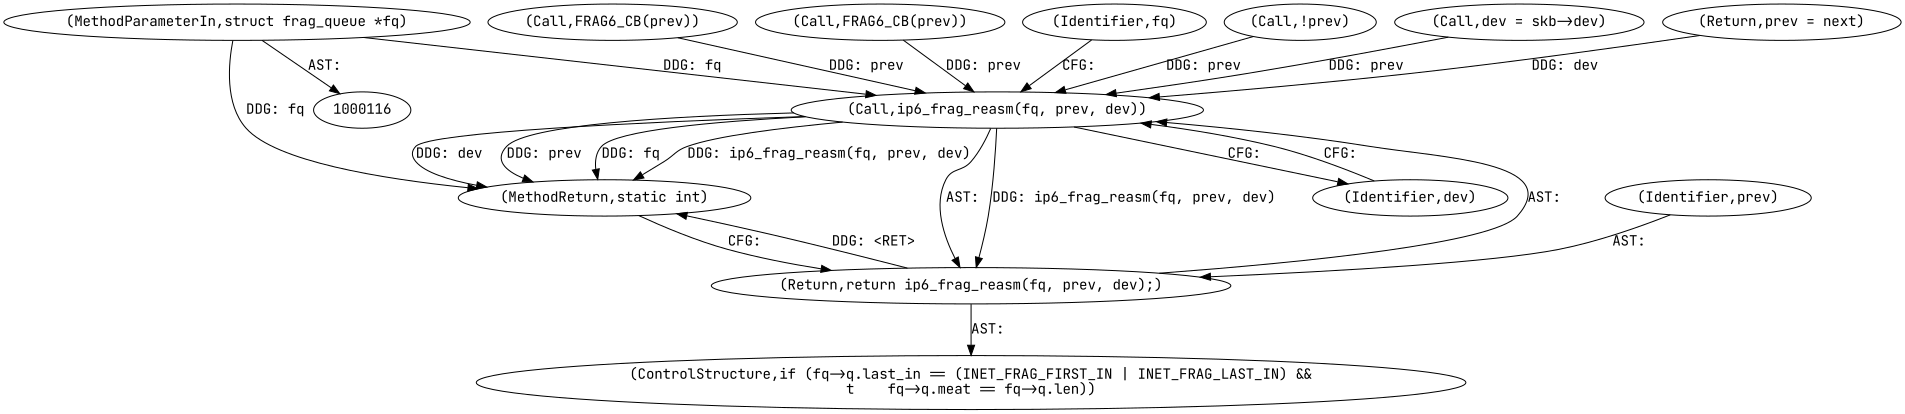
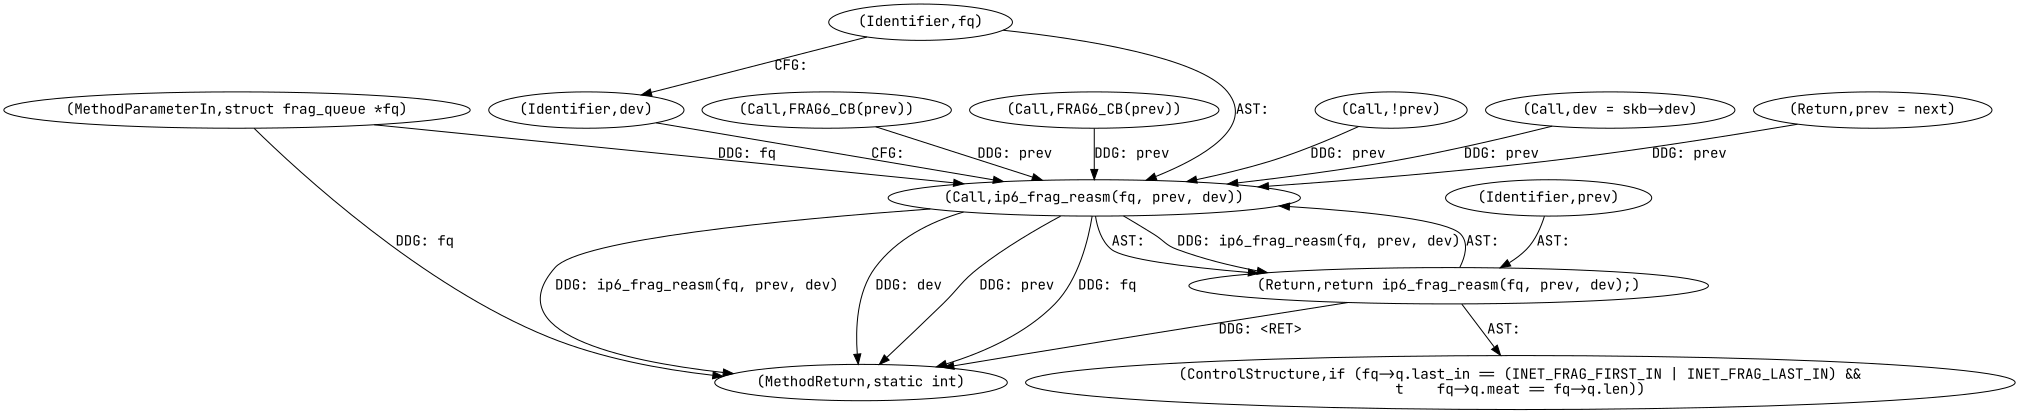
edge "(Identifier,fq)" -> "(Call,ip6_frag_reasm(fq, prev, dev))": label "CFG: " -> "AST: "
edge "(Return,prev = next)" -> "(Call,ip6_frag_reasm(fq, prev, dev))": label "DDG: dev" -> "DDG: prev"
node "1000116": removed
edge "(Call,ip6_frag_reasm(fq, prev, dev))" -> "(Identifier,dev)": now "(Identifier,fq)" -> "(Identifier,dev)"
edge "(MethodReturn,static int)" -> "(Return,return ip6_frag_reasm(fq, prev, dev);)": removed, label "CFG:"
